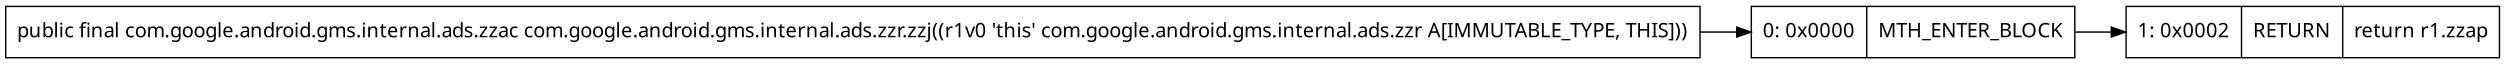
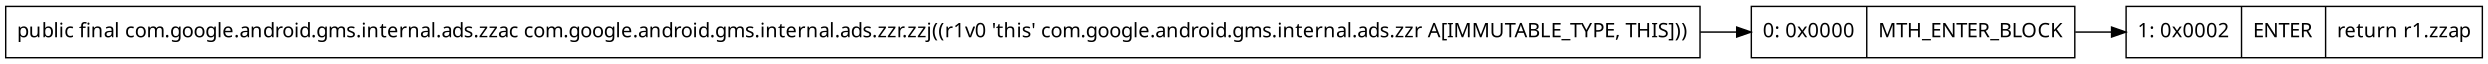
node "1: 0x0002": text "RETURN" -> "ENTER"
